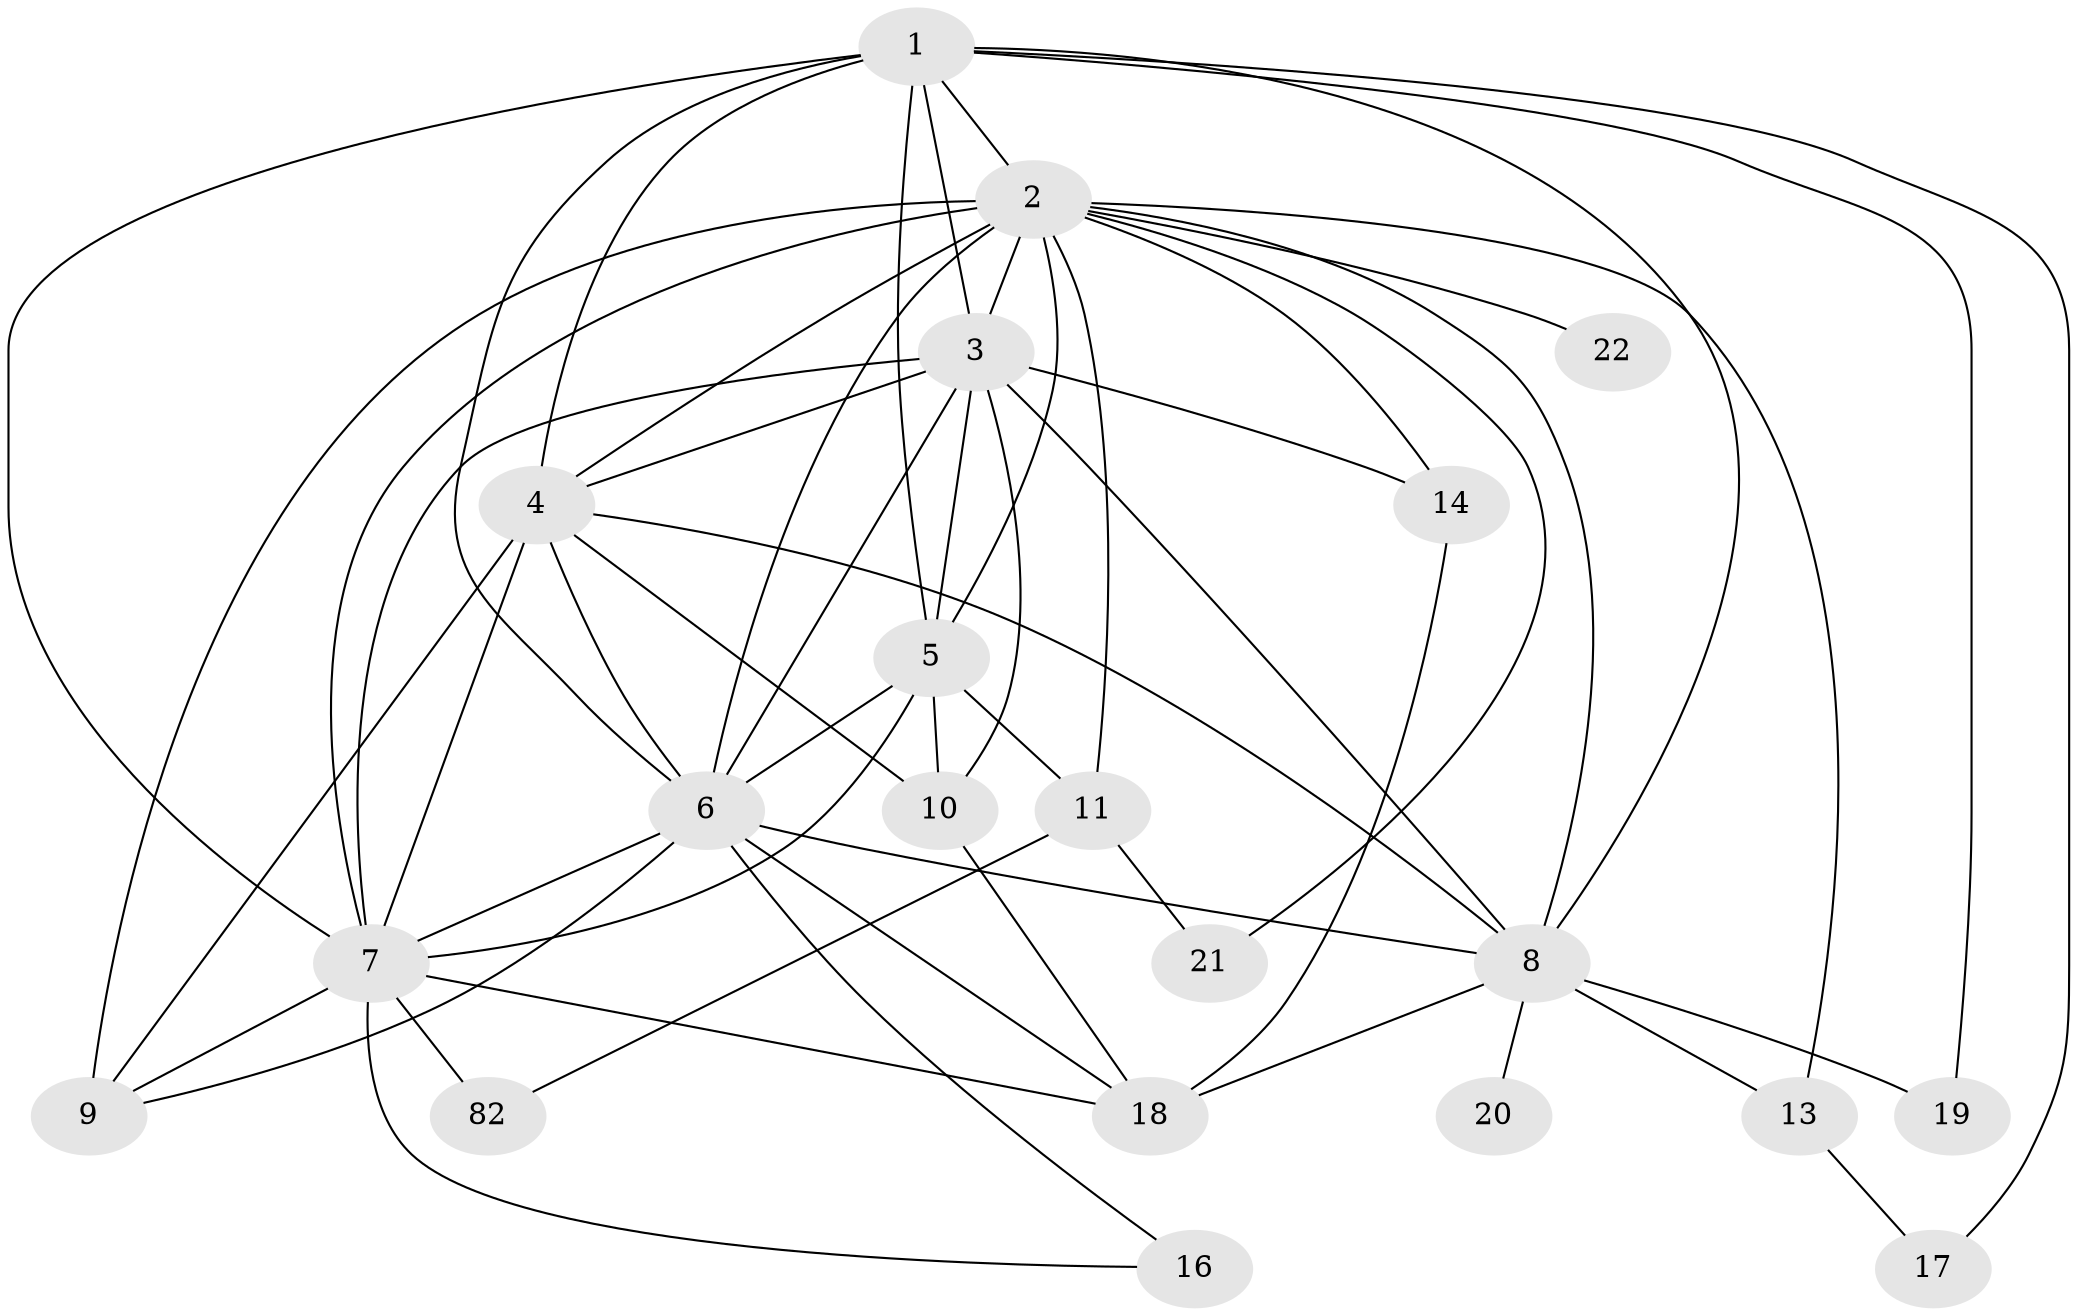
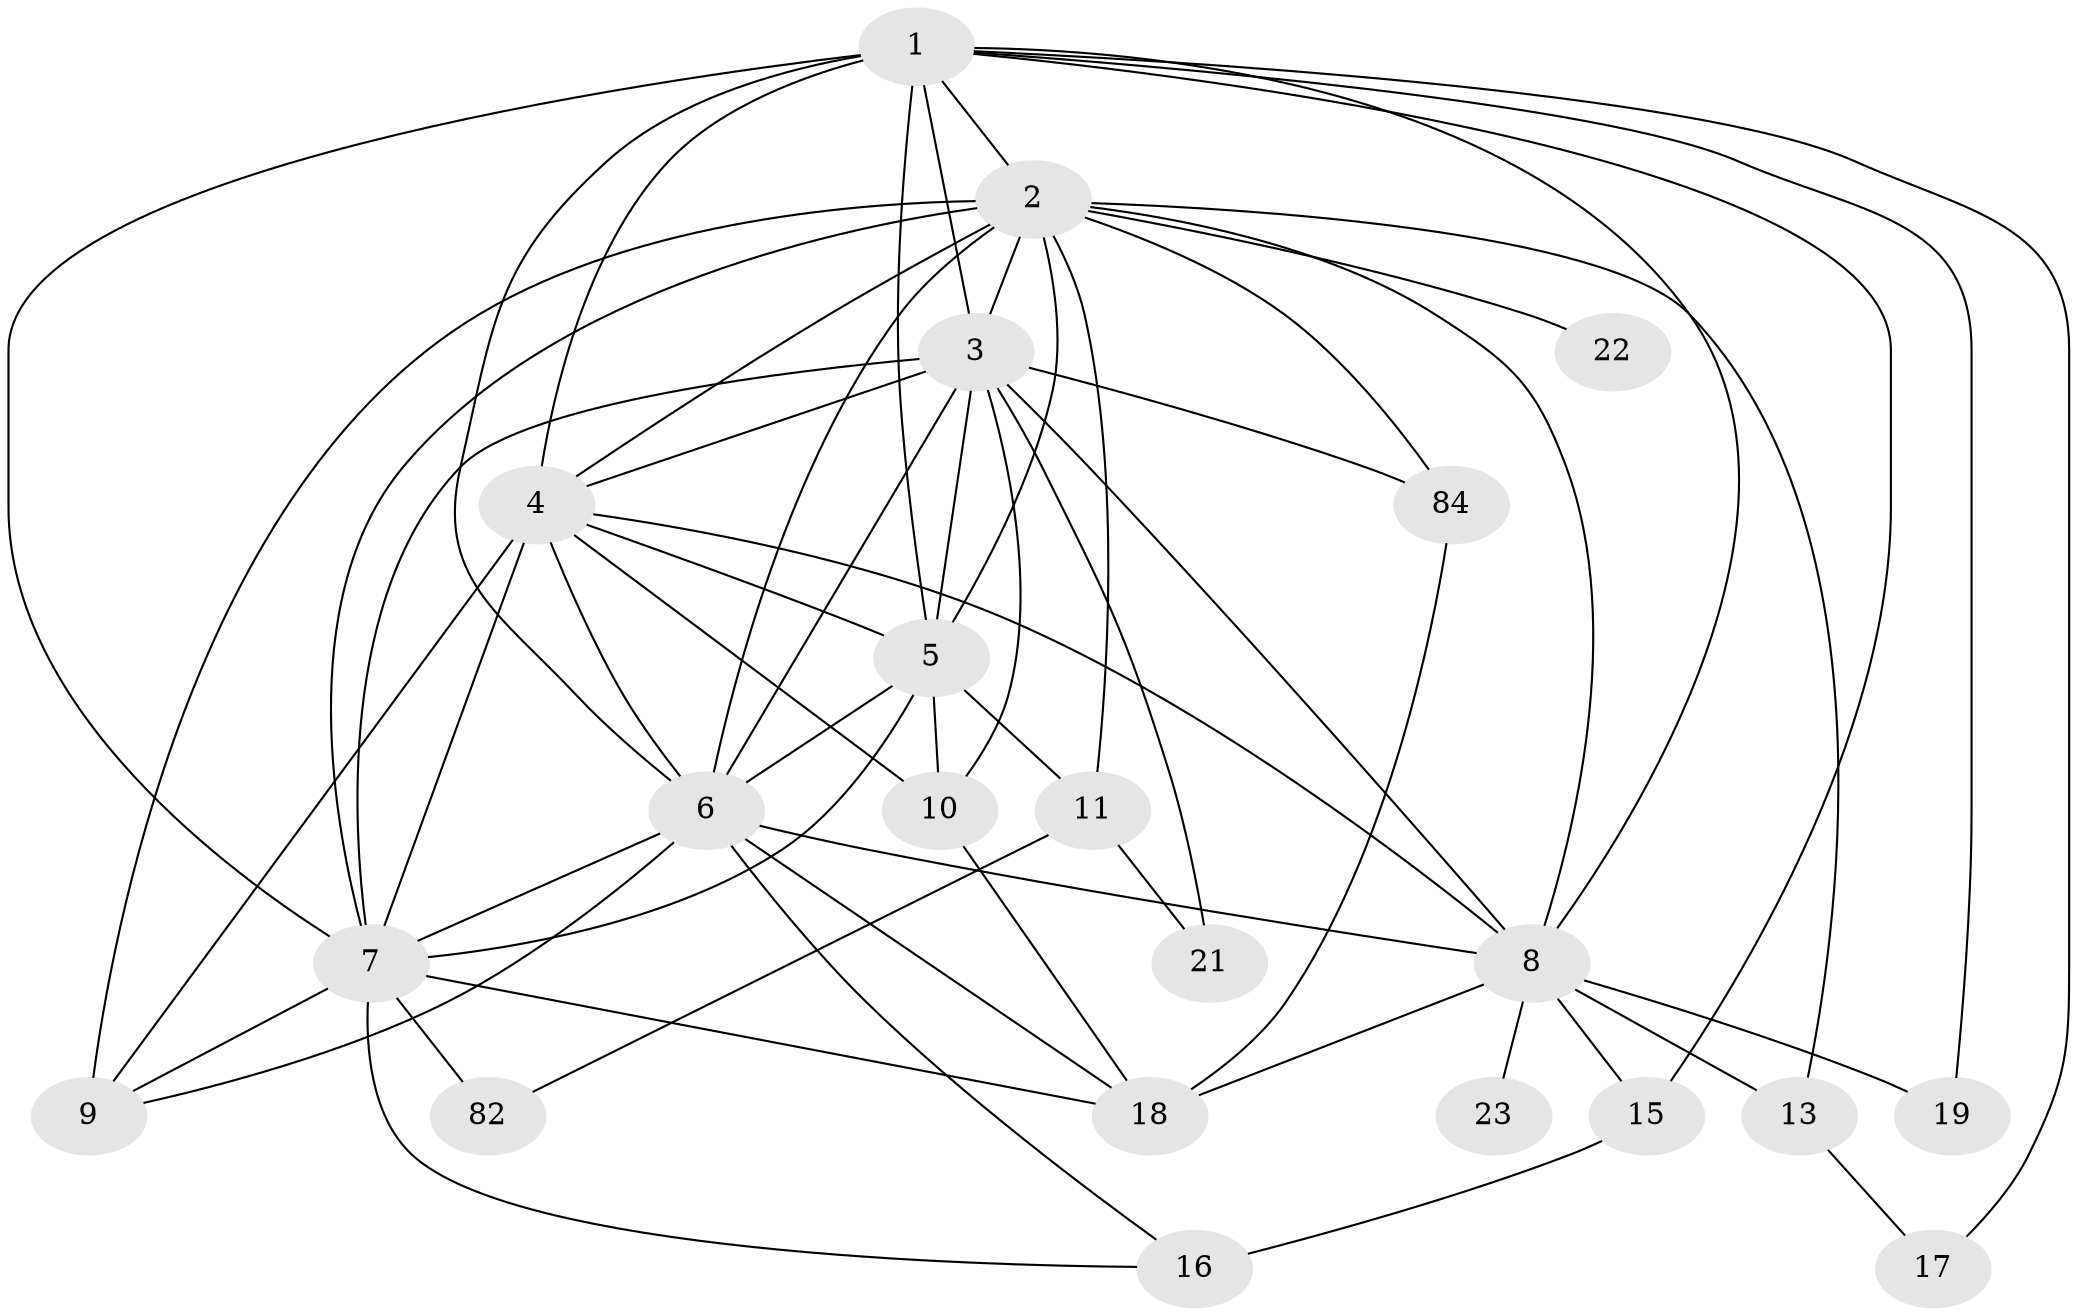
edge "2" -- "21": now "3" -- "21"
node "14": label "14" -> "84"
edge "4" -- "5": added
node "20": label "20" -> "23"
node "15": added
